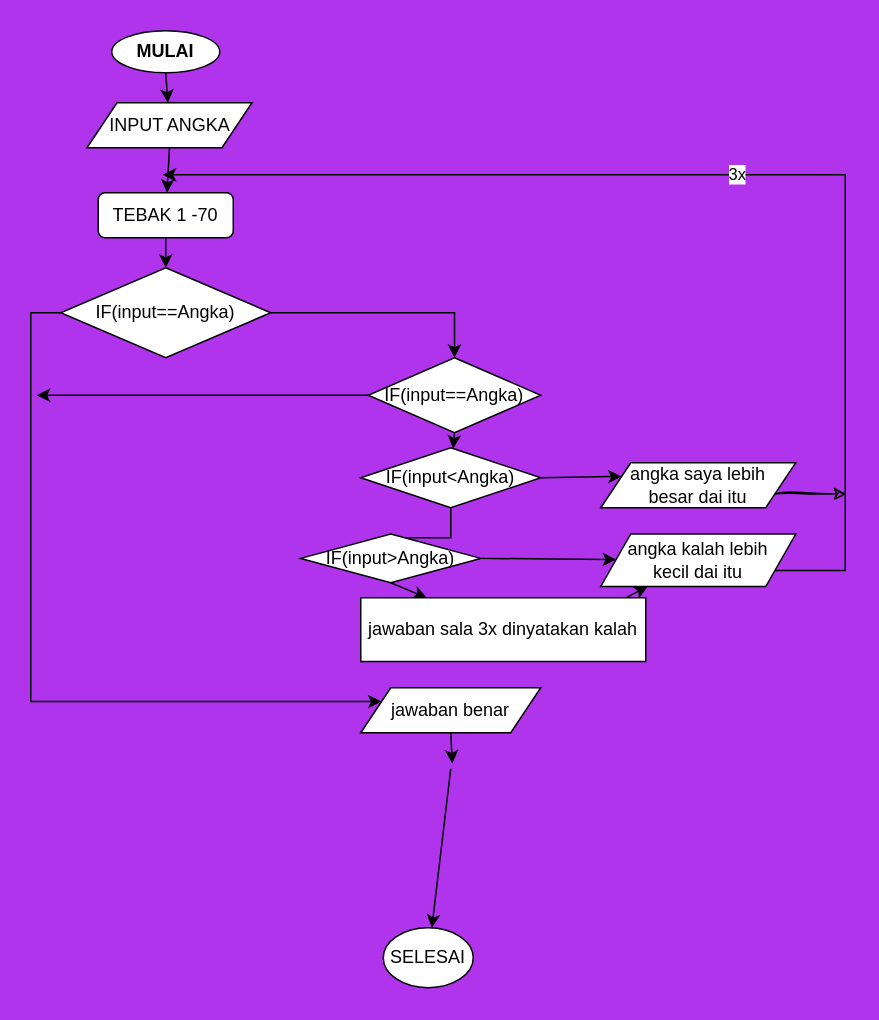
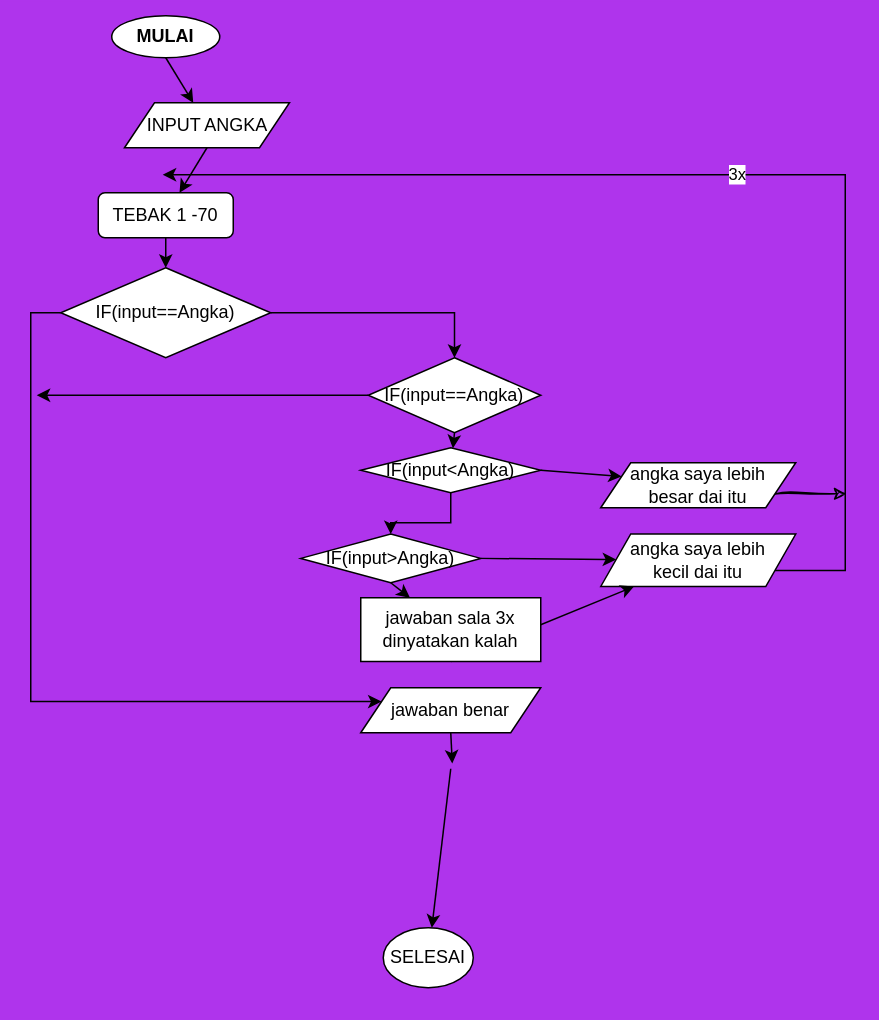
node "MULAI": moved (166, 52) -> (166, 37)
node "INPUT ANGKA": moved (170, 125) -> (207, 125)
node "IF(input<Angka)": size 180x60 -> 180x45
node "angka kalah lebih kecil dai itu": label "angka kalah lebih kecil dai itu" -> "angka saya lebih kecil dai itu"
node "jawaban sala 3x dinyatakan kalah": size 285x64 -> 180x64
